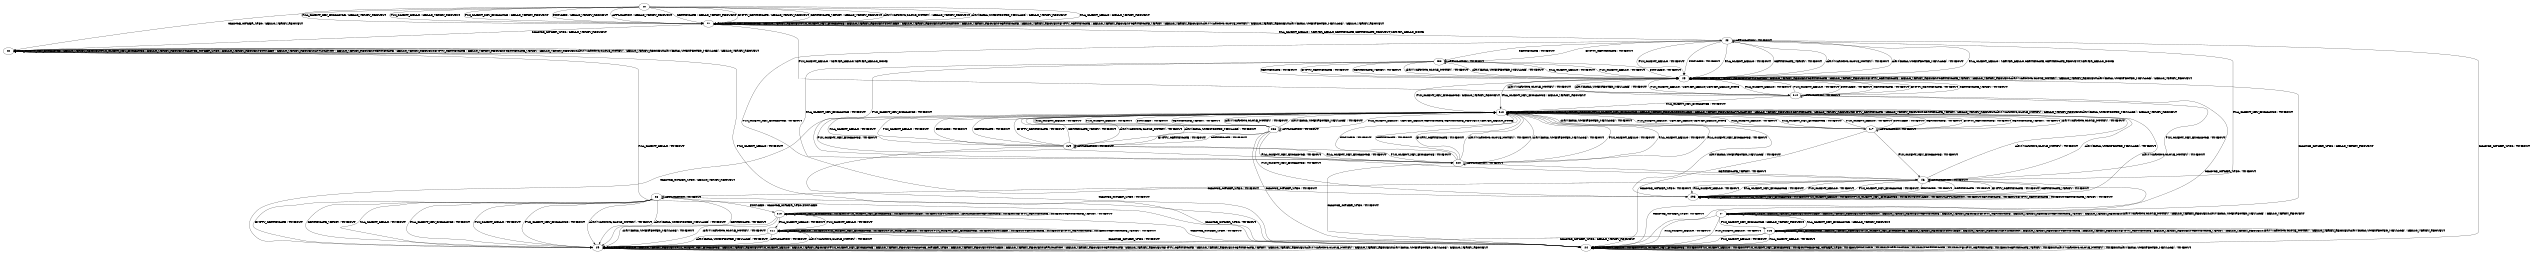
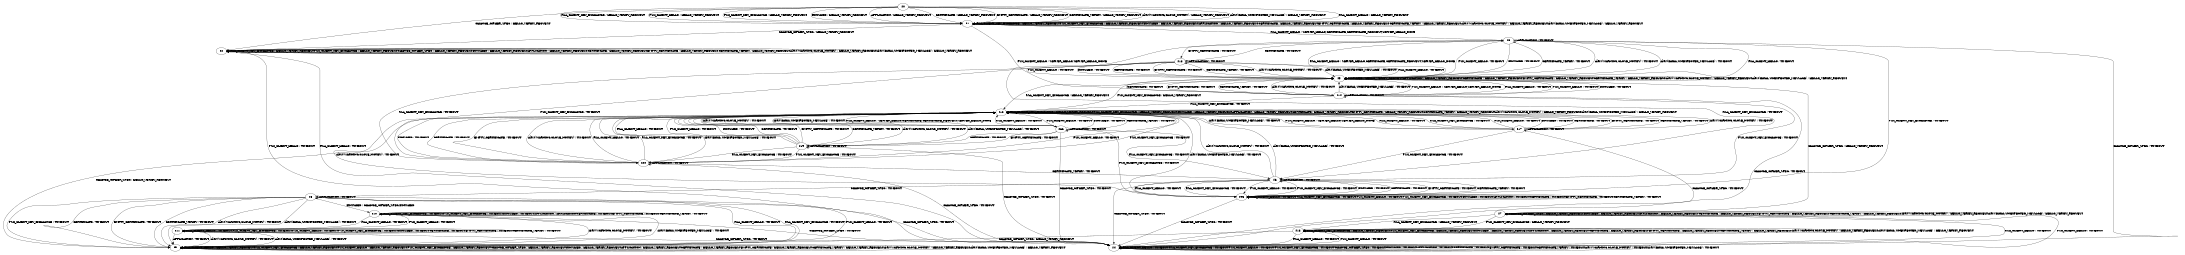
node "s58": label "s58" -> "s18"
edge "s95" -> "s4": added, label "CHANGE_CIPHER_SPEC / TIMEOUT"
